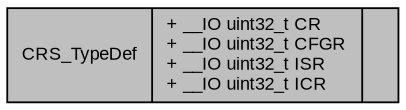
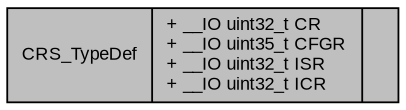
node "CRS_TypeDef": text "+ __IO uint32_t CFGR" -> "+ __IO uint35_t CFGR"
